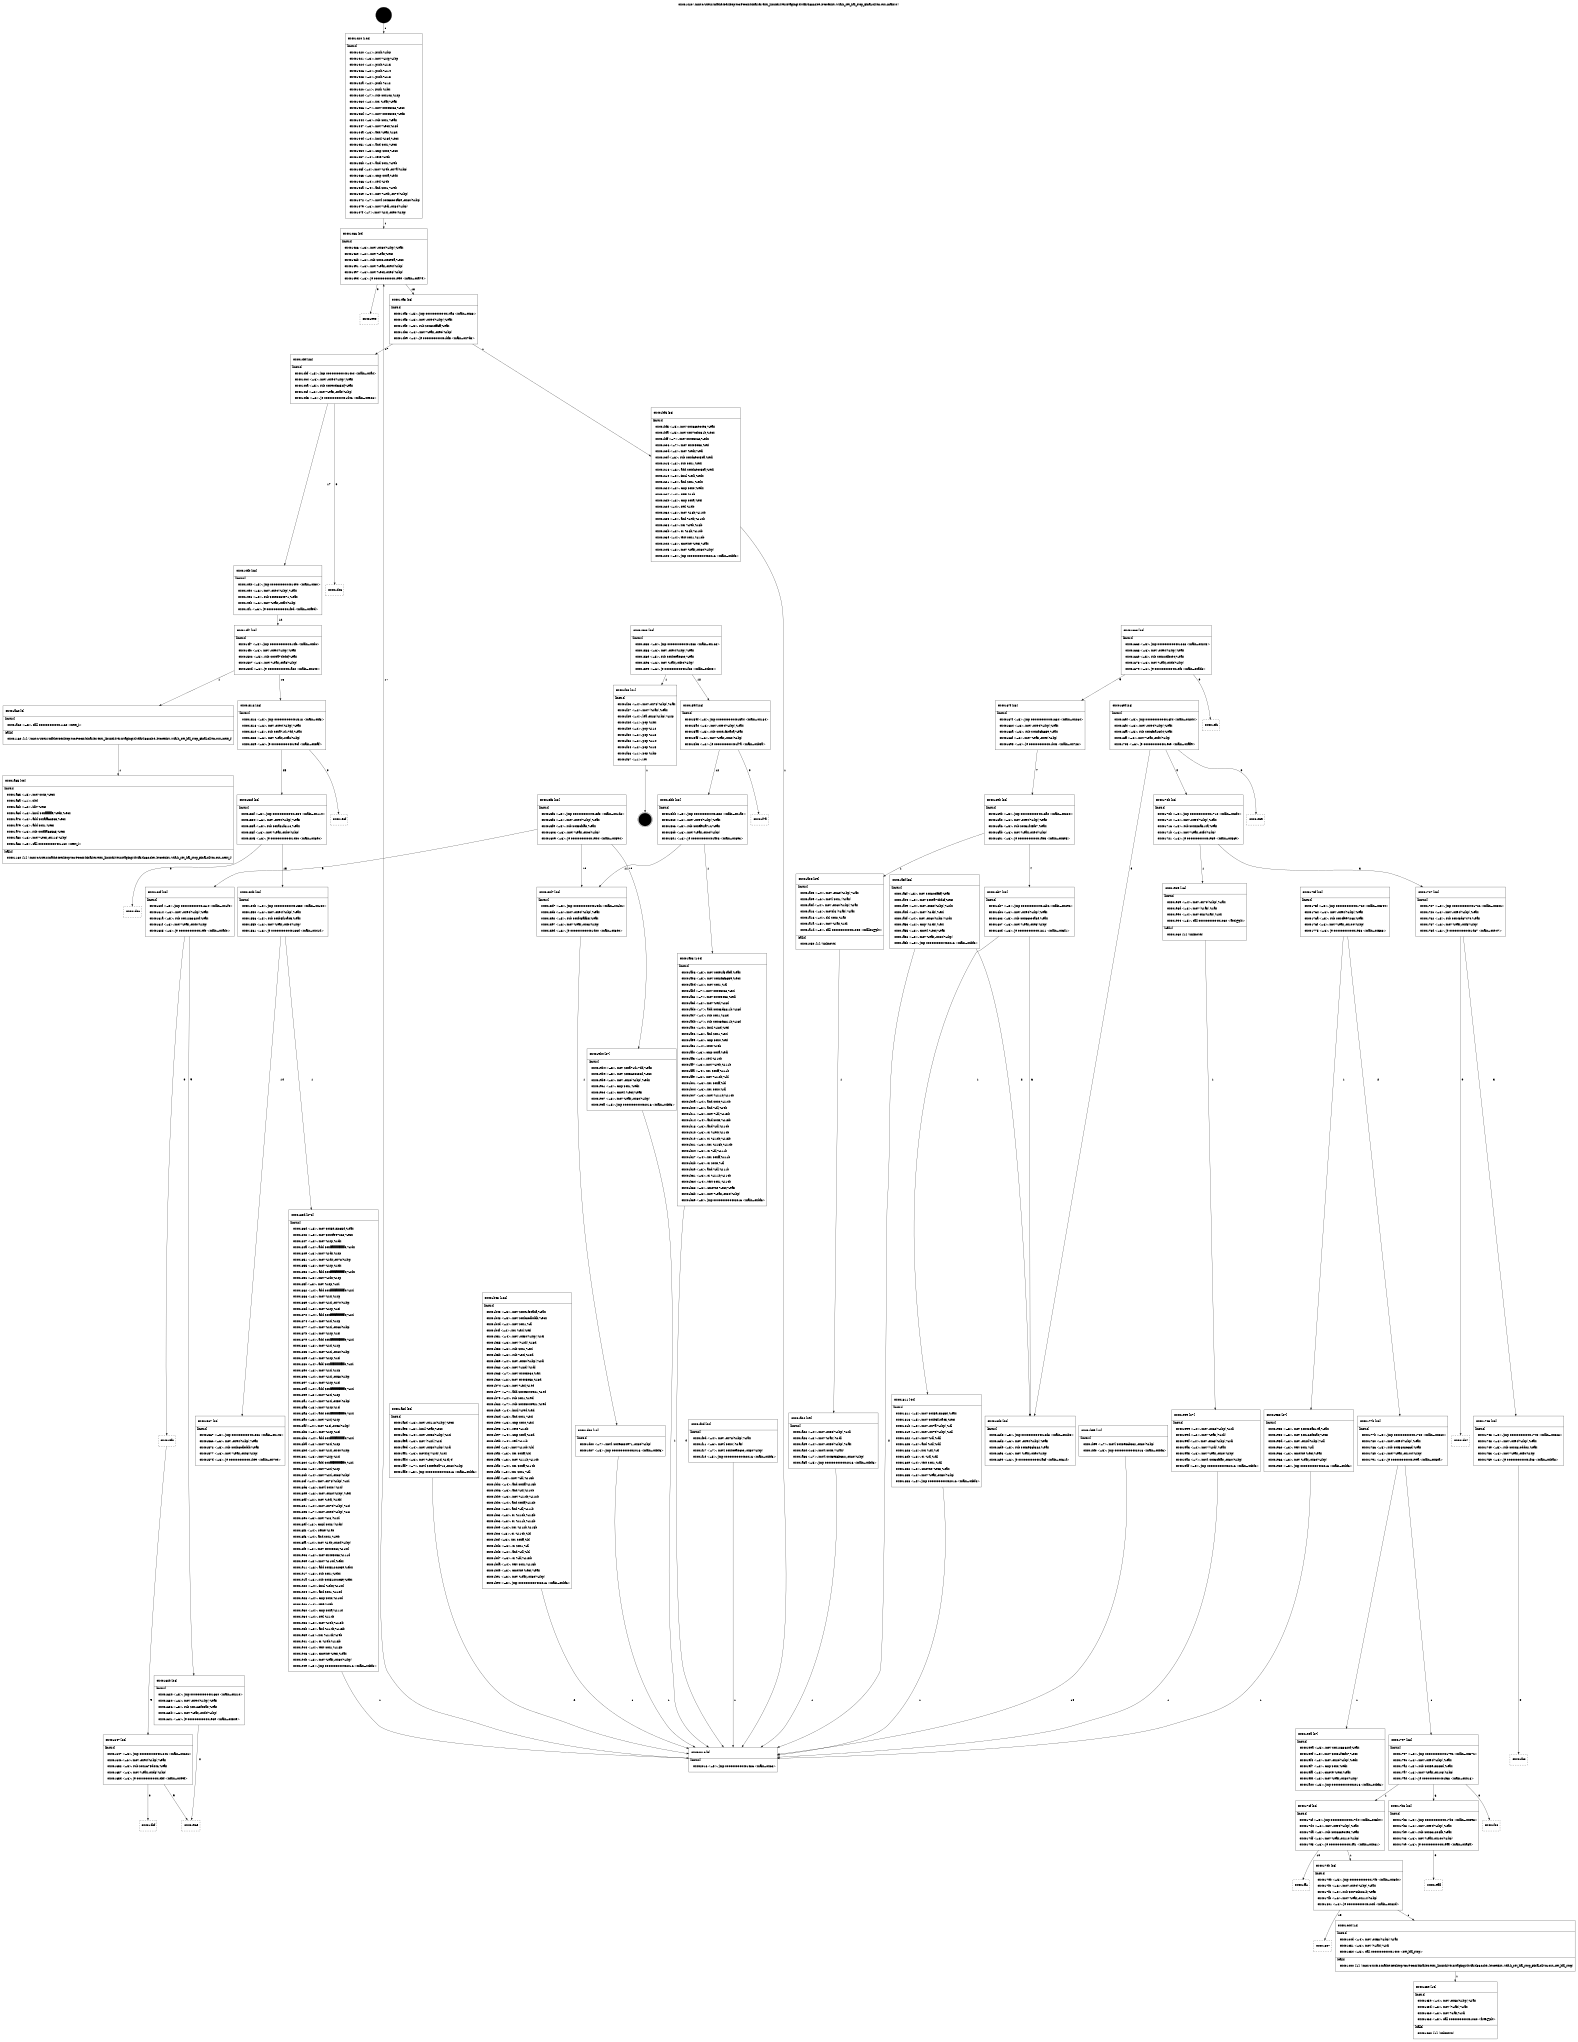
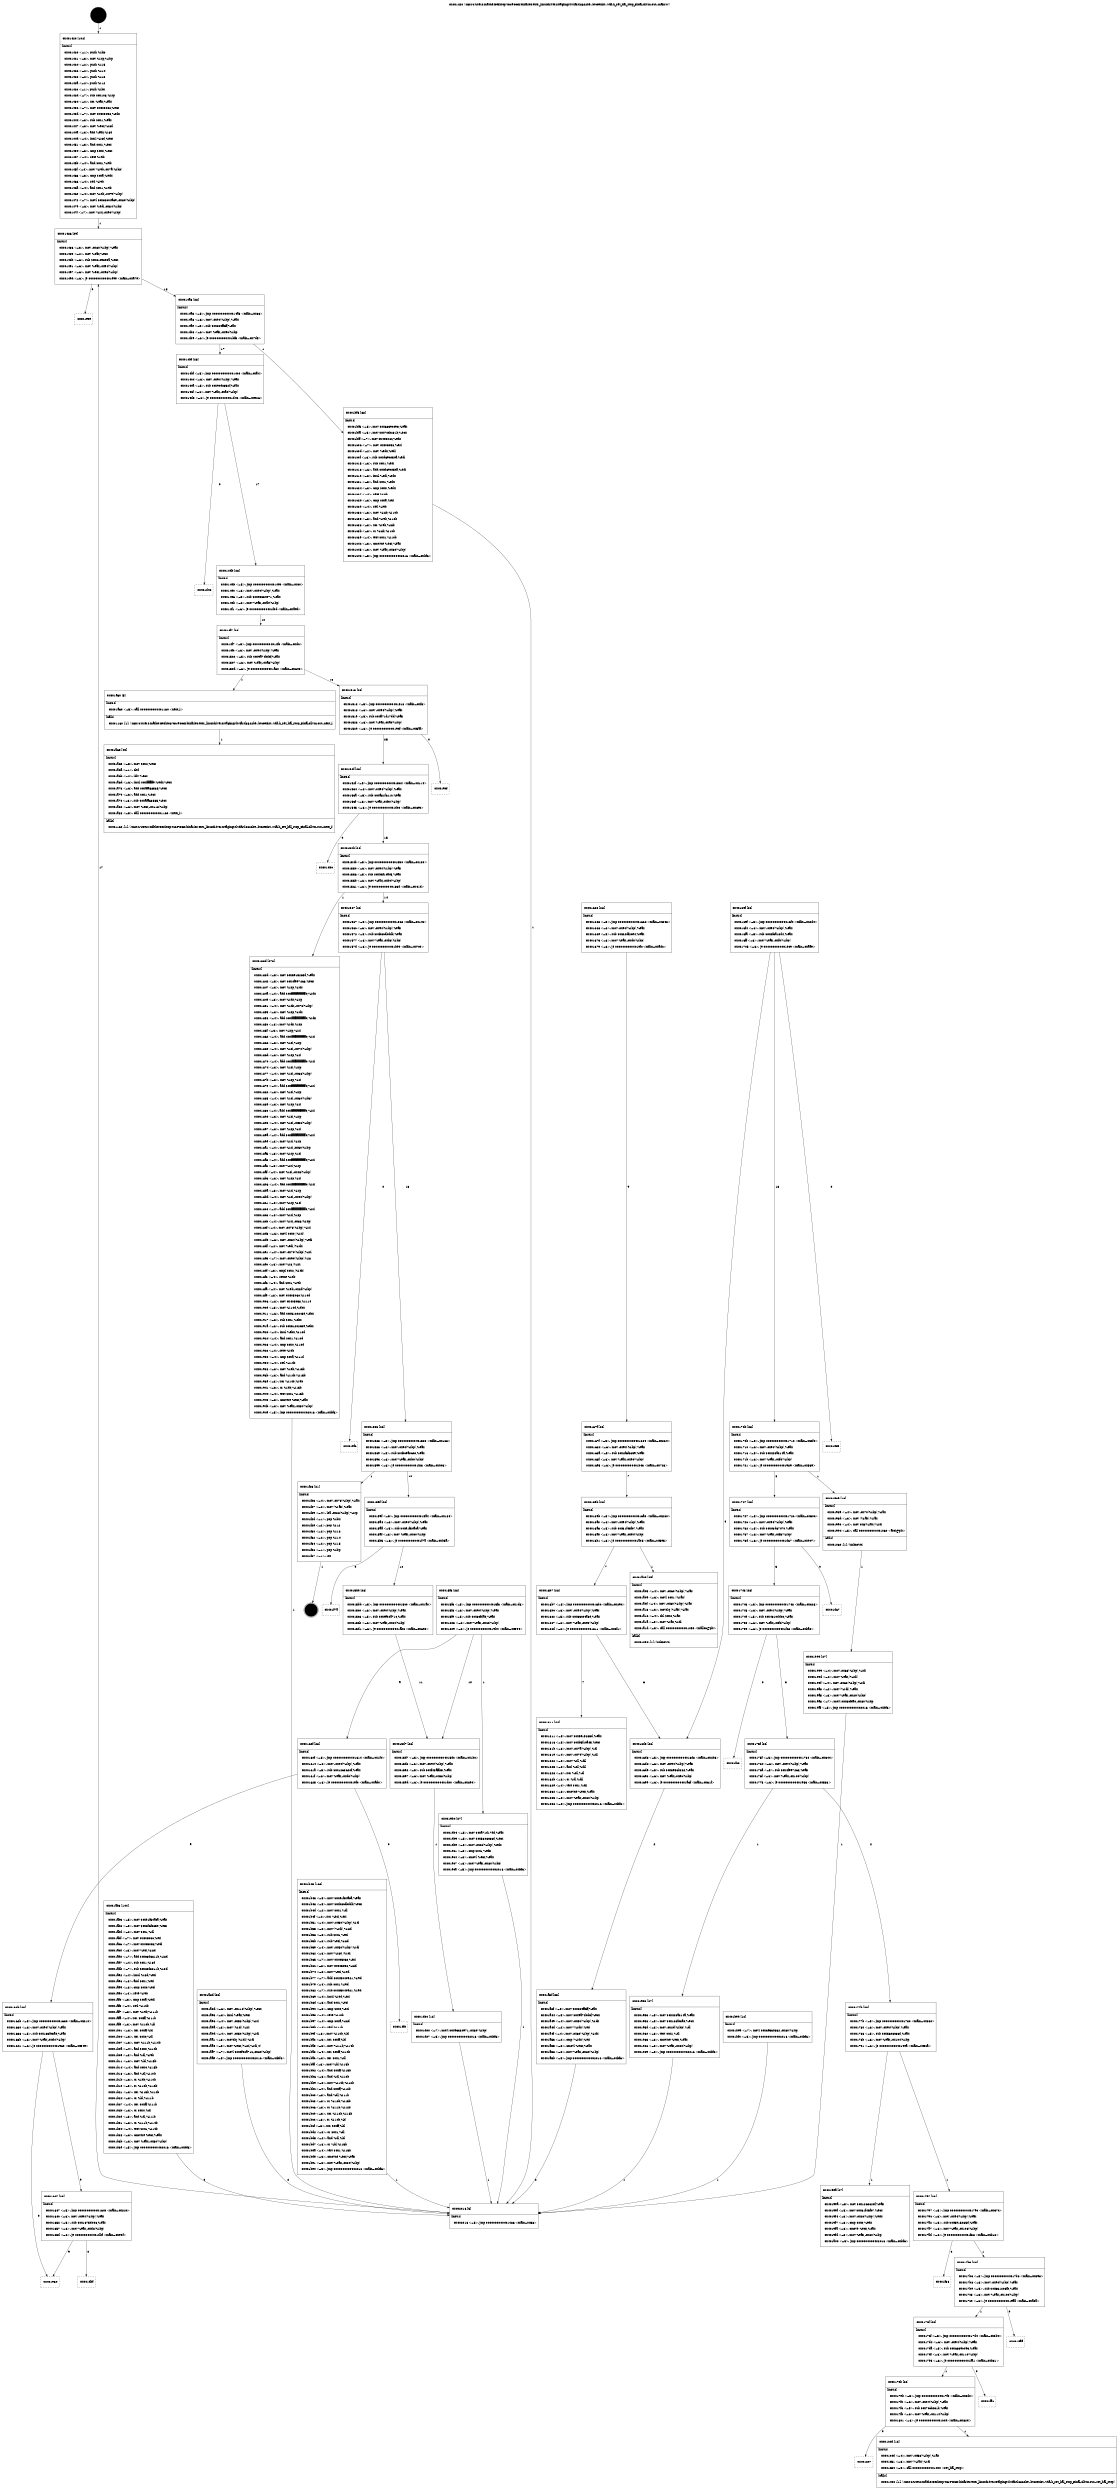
edge "0x401663 [28]" -> "0x401efc": now "0x401567 [28]" -> "0x401efc"
edge "0x4016ef [28]" -> "0x40170b [28]": label " 4" -> " 18"
edge "0x4015f3 [28]" -> "0x4019b4 [27]": label " 18" -> " 1"
edge "0x4015bb [28]" -> "0x401ab3 [144]": removed, label "1"
edge "0x4016b7 [28]" -> "0x401811 [44]": label " 1" -> " 7"
edge "0x401a3f [33]" -> "0x4016d3 [28]": reversed
edge "0x401567 [28]" -> "0x401583 [28]": added, label "13"
node "0x401f0d [22]": removed
node "0x401a22 [29]": removed
edge "0x401ef0" -> "0x401647 [28]": now "0x40162b [28]" -> "0x401647 [28]"
edge "0x401811 [44]" -> "0x402016 [5]": removed, label "1"
edge "0x401743 [28]" -> "0x40175f [28]": added, label "3"
edge "0x401be9 [12]" -> "0x402016 [5]": label " 10" -> " 1"
edge "0x401797 [28]" -> "0x4017cf [28]": now "0x4017b3 [28]" -> "0x4017cf [28]"
edge "0x401797 [28]" -> "0x4017b3 [28]": label " 6" -> " 1"
edge "0x4017cf [28]" -> "0x401fa1": label " 10" -> " 0"
edge "0x4017eb [28]" -> "0x401807": label " 13" -> " 0"
node "0x401c59 [15]": removed
